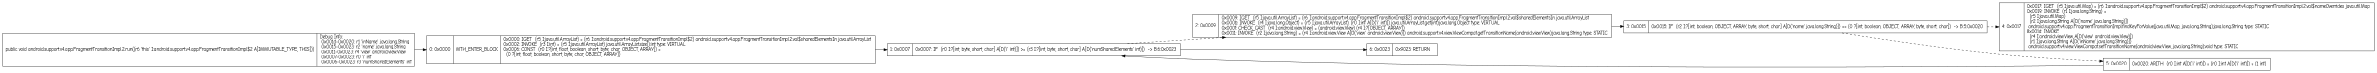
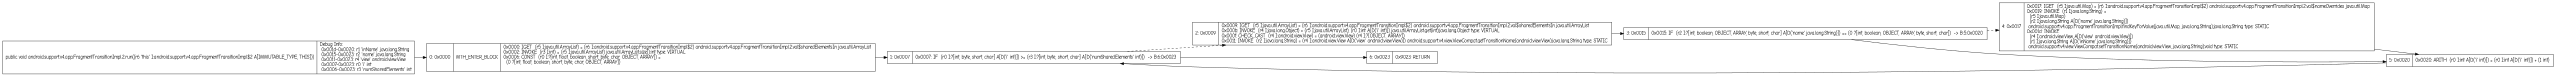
node "4: 0x0017": text "8x001d: INVOKE" -> "0x001d: INVOKE"
edge "3: 0x0015" -> "5: 0x0020": style dashed -> solid
edge "4: 0x0017" -> "5: 0x0020": added
